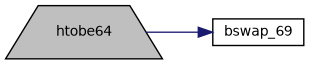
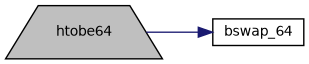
node "bswap_69": label "bswap_69" -> "bswap_64"
